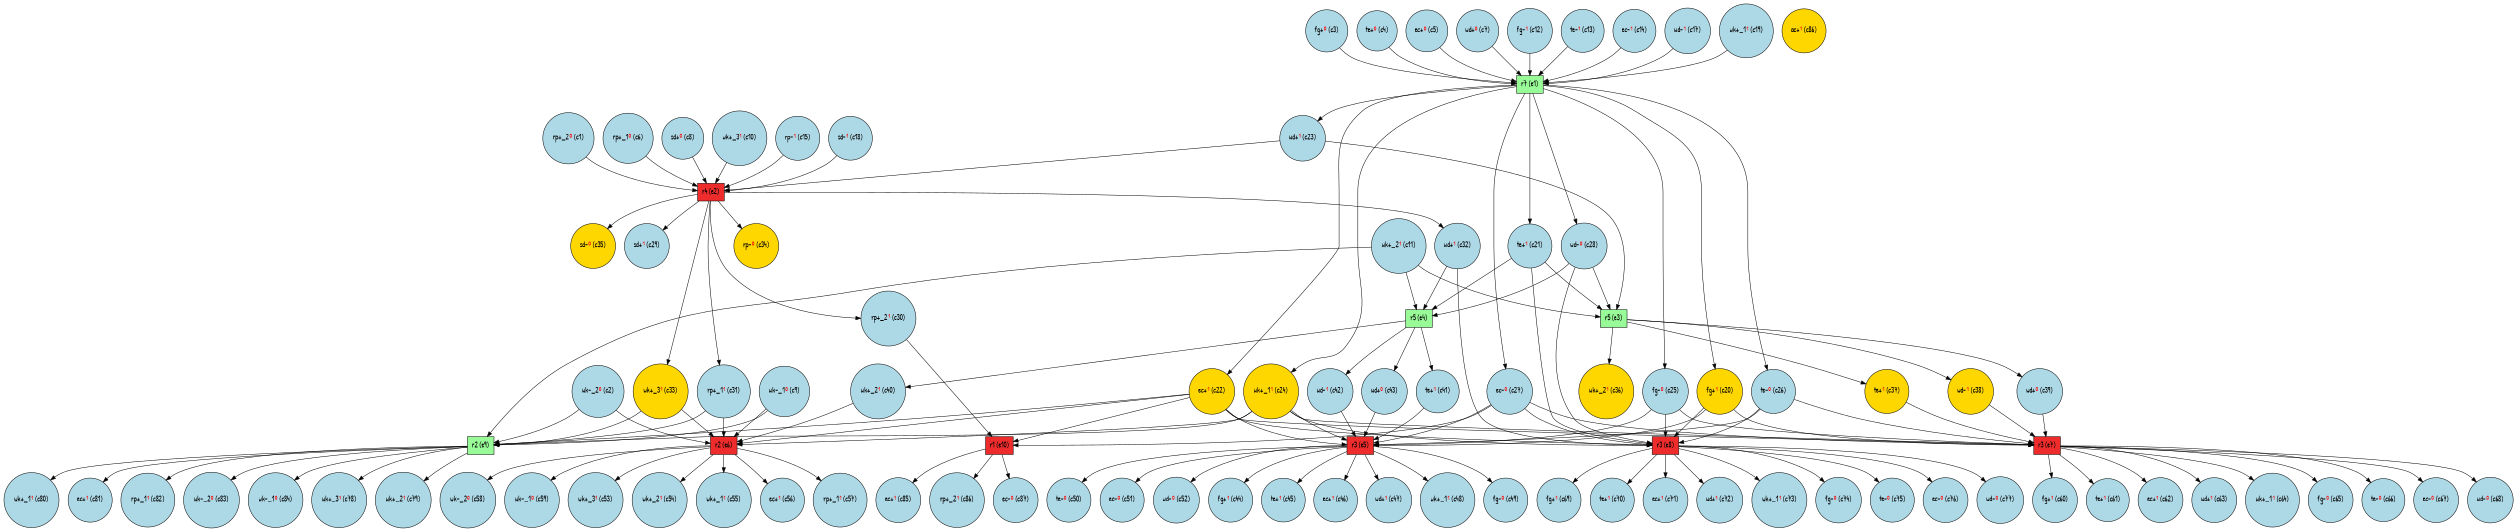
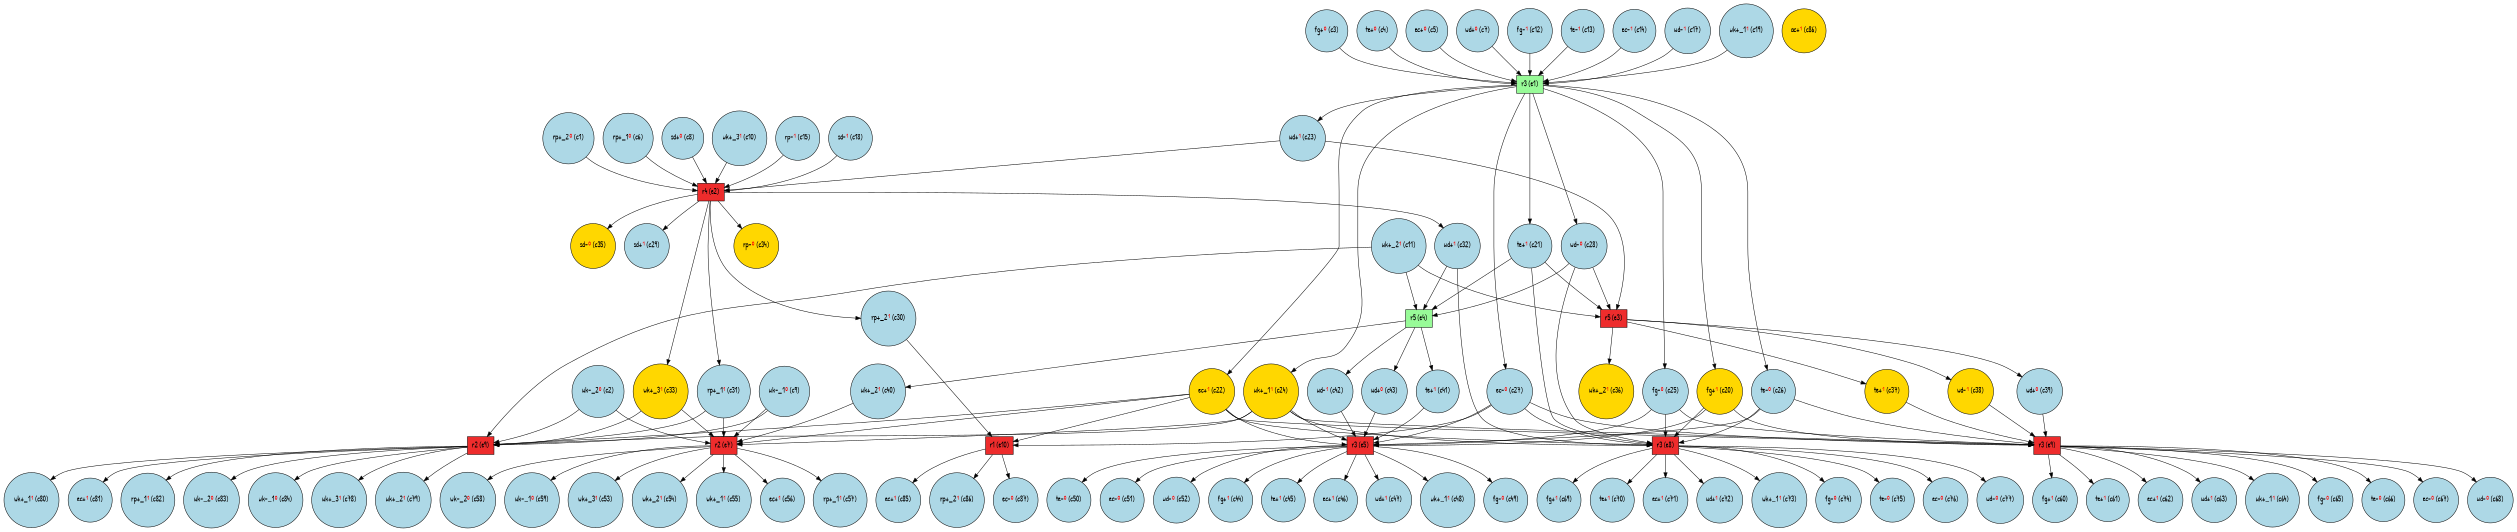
node "r7 (e1)": label "r7 (e1)" -> "r3 (e1)"
node "r5 (e3)": fillcolor palegreen -> firebrick2
node "r2 (e9)": fillcolor palegreen -> firebrick2
node "r2 (e6)": label "r2 (e6)" -> "r2 (e7)"
node "r3 (e7)": label "r3 (e7)" -> "r3 (e9)"
